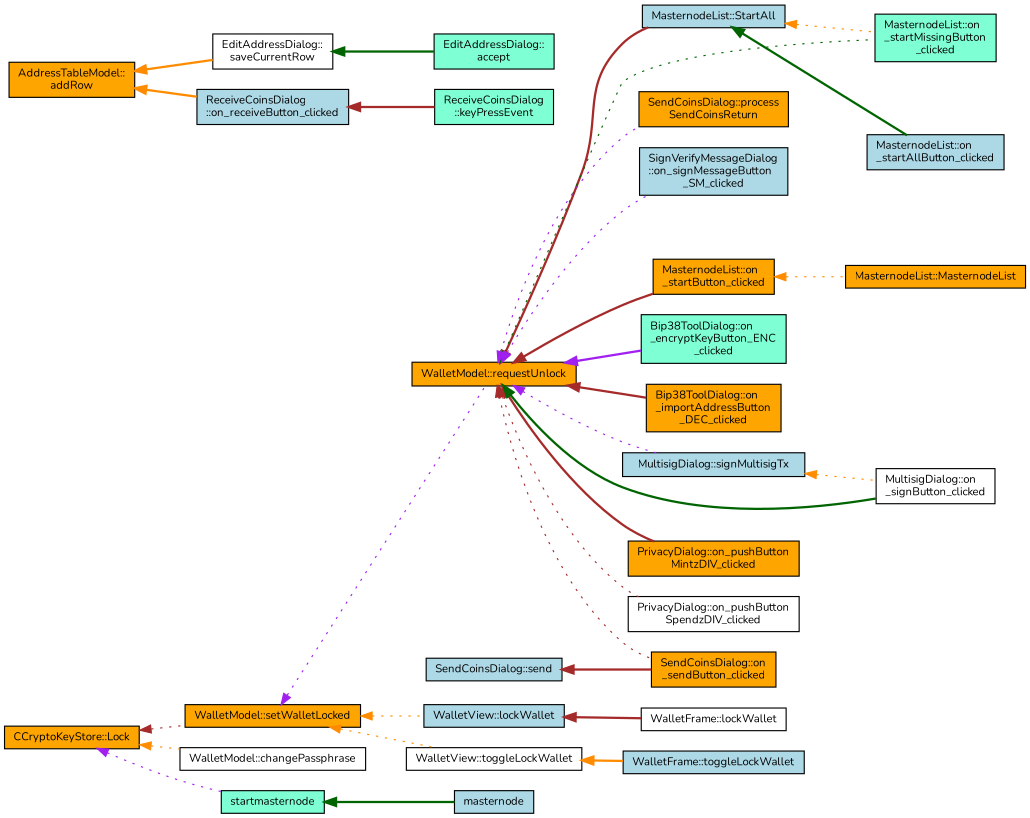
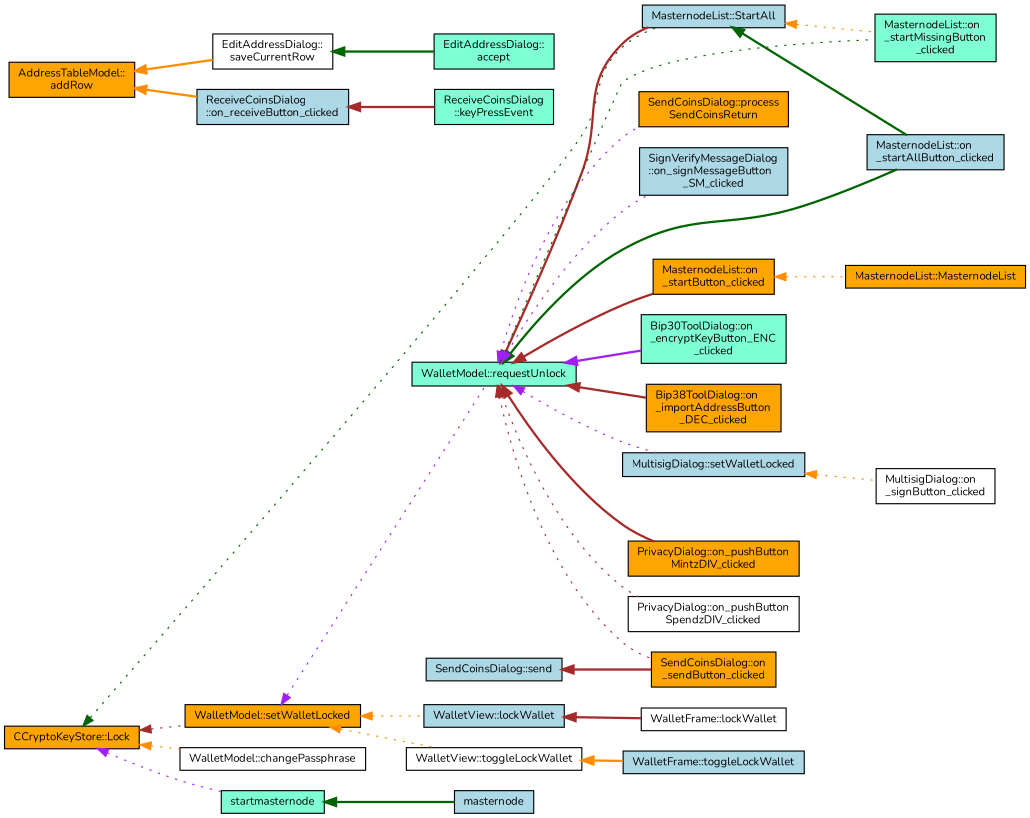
node "Bip38ToolDialog::on _encryptKeyButton_ENC _clicked": label "Bip38ToolDialog::on _encryptKeyButton_ENC _clicked" -> "Bip30ToolDialog::on _encryptKeyButton_ENC _clicked"
node "WalletModel::requestUnlock": fillcolor orange -> aquamarine
edge "MasternodeList::StartAll" -> "CCryptoKeyStore::Lock": added
node "MultisigDialog::signMultisigTx": label "MultisigDialog::signMultisigTx" -> "MultisigDialog::setWalletLocked"
edge "MultisigDialog::on _signButton_clicked" -> "WalletModel::requestUnlock": now "MasternodeList::on _startAllButton_clicked" -> "WalletModel::requestUnlock"
